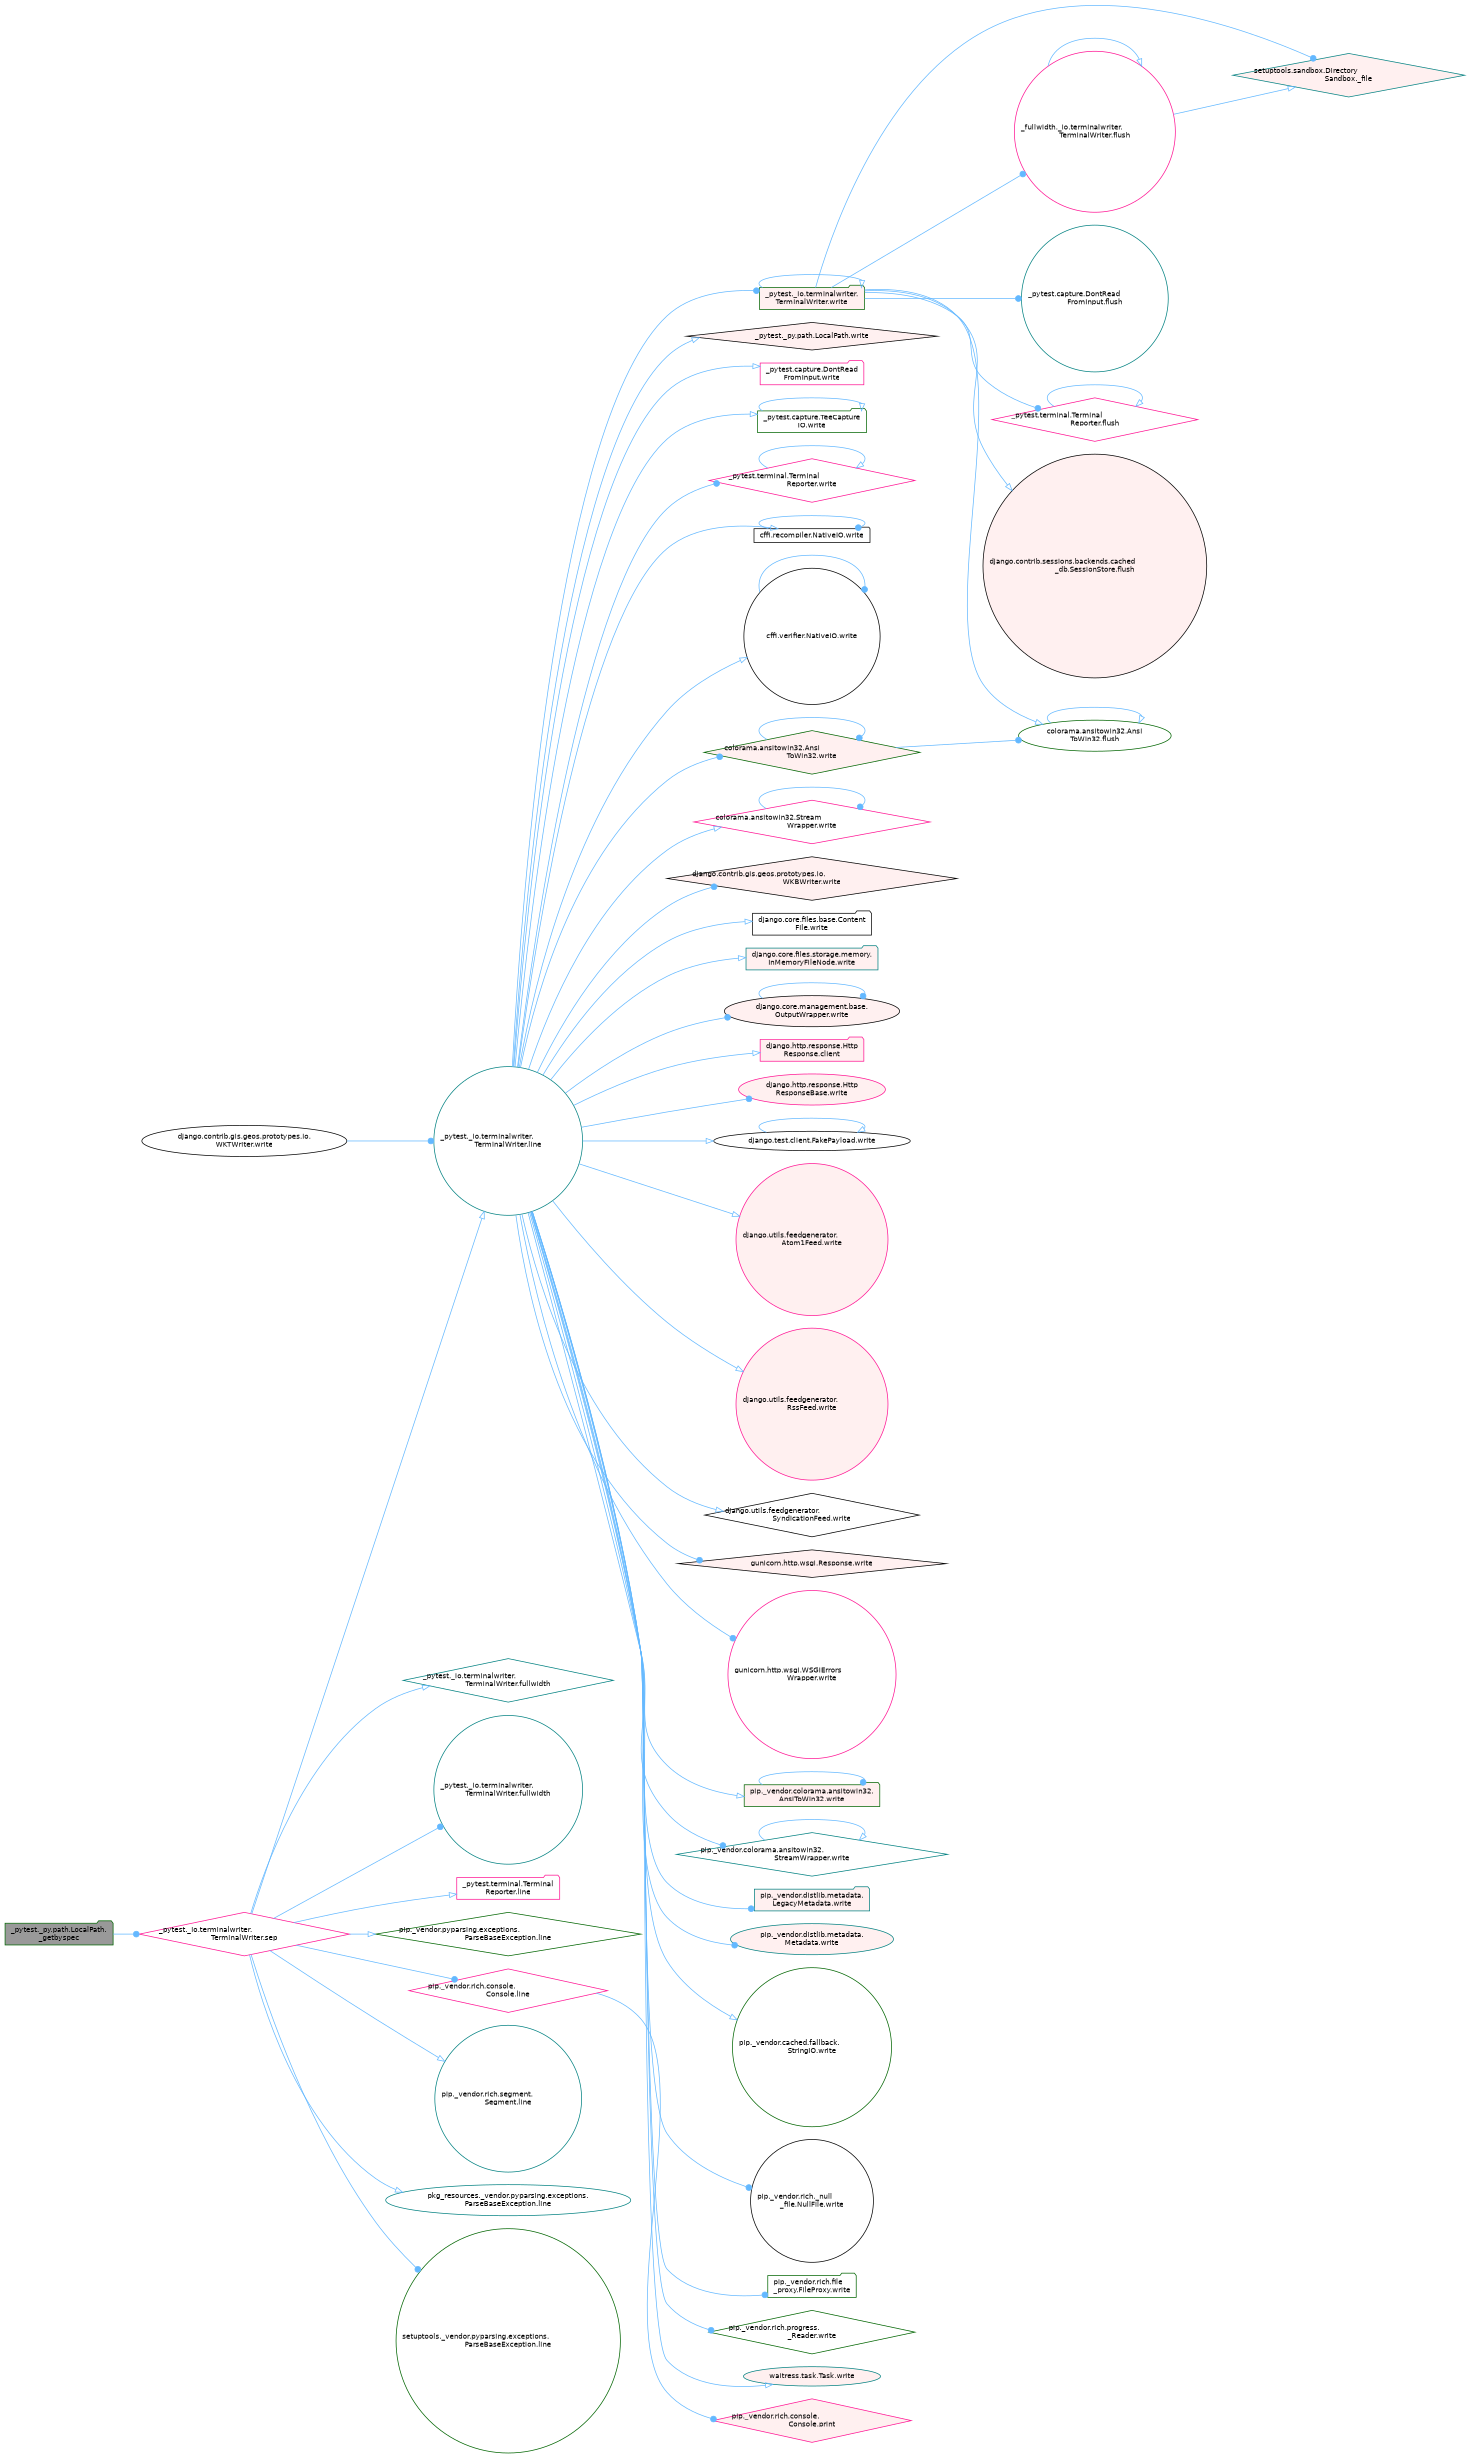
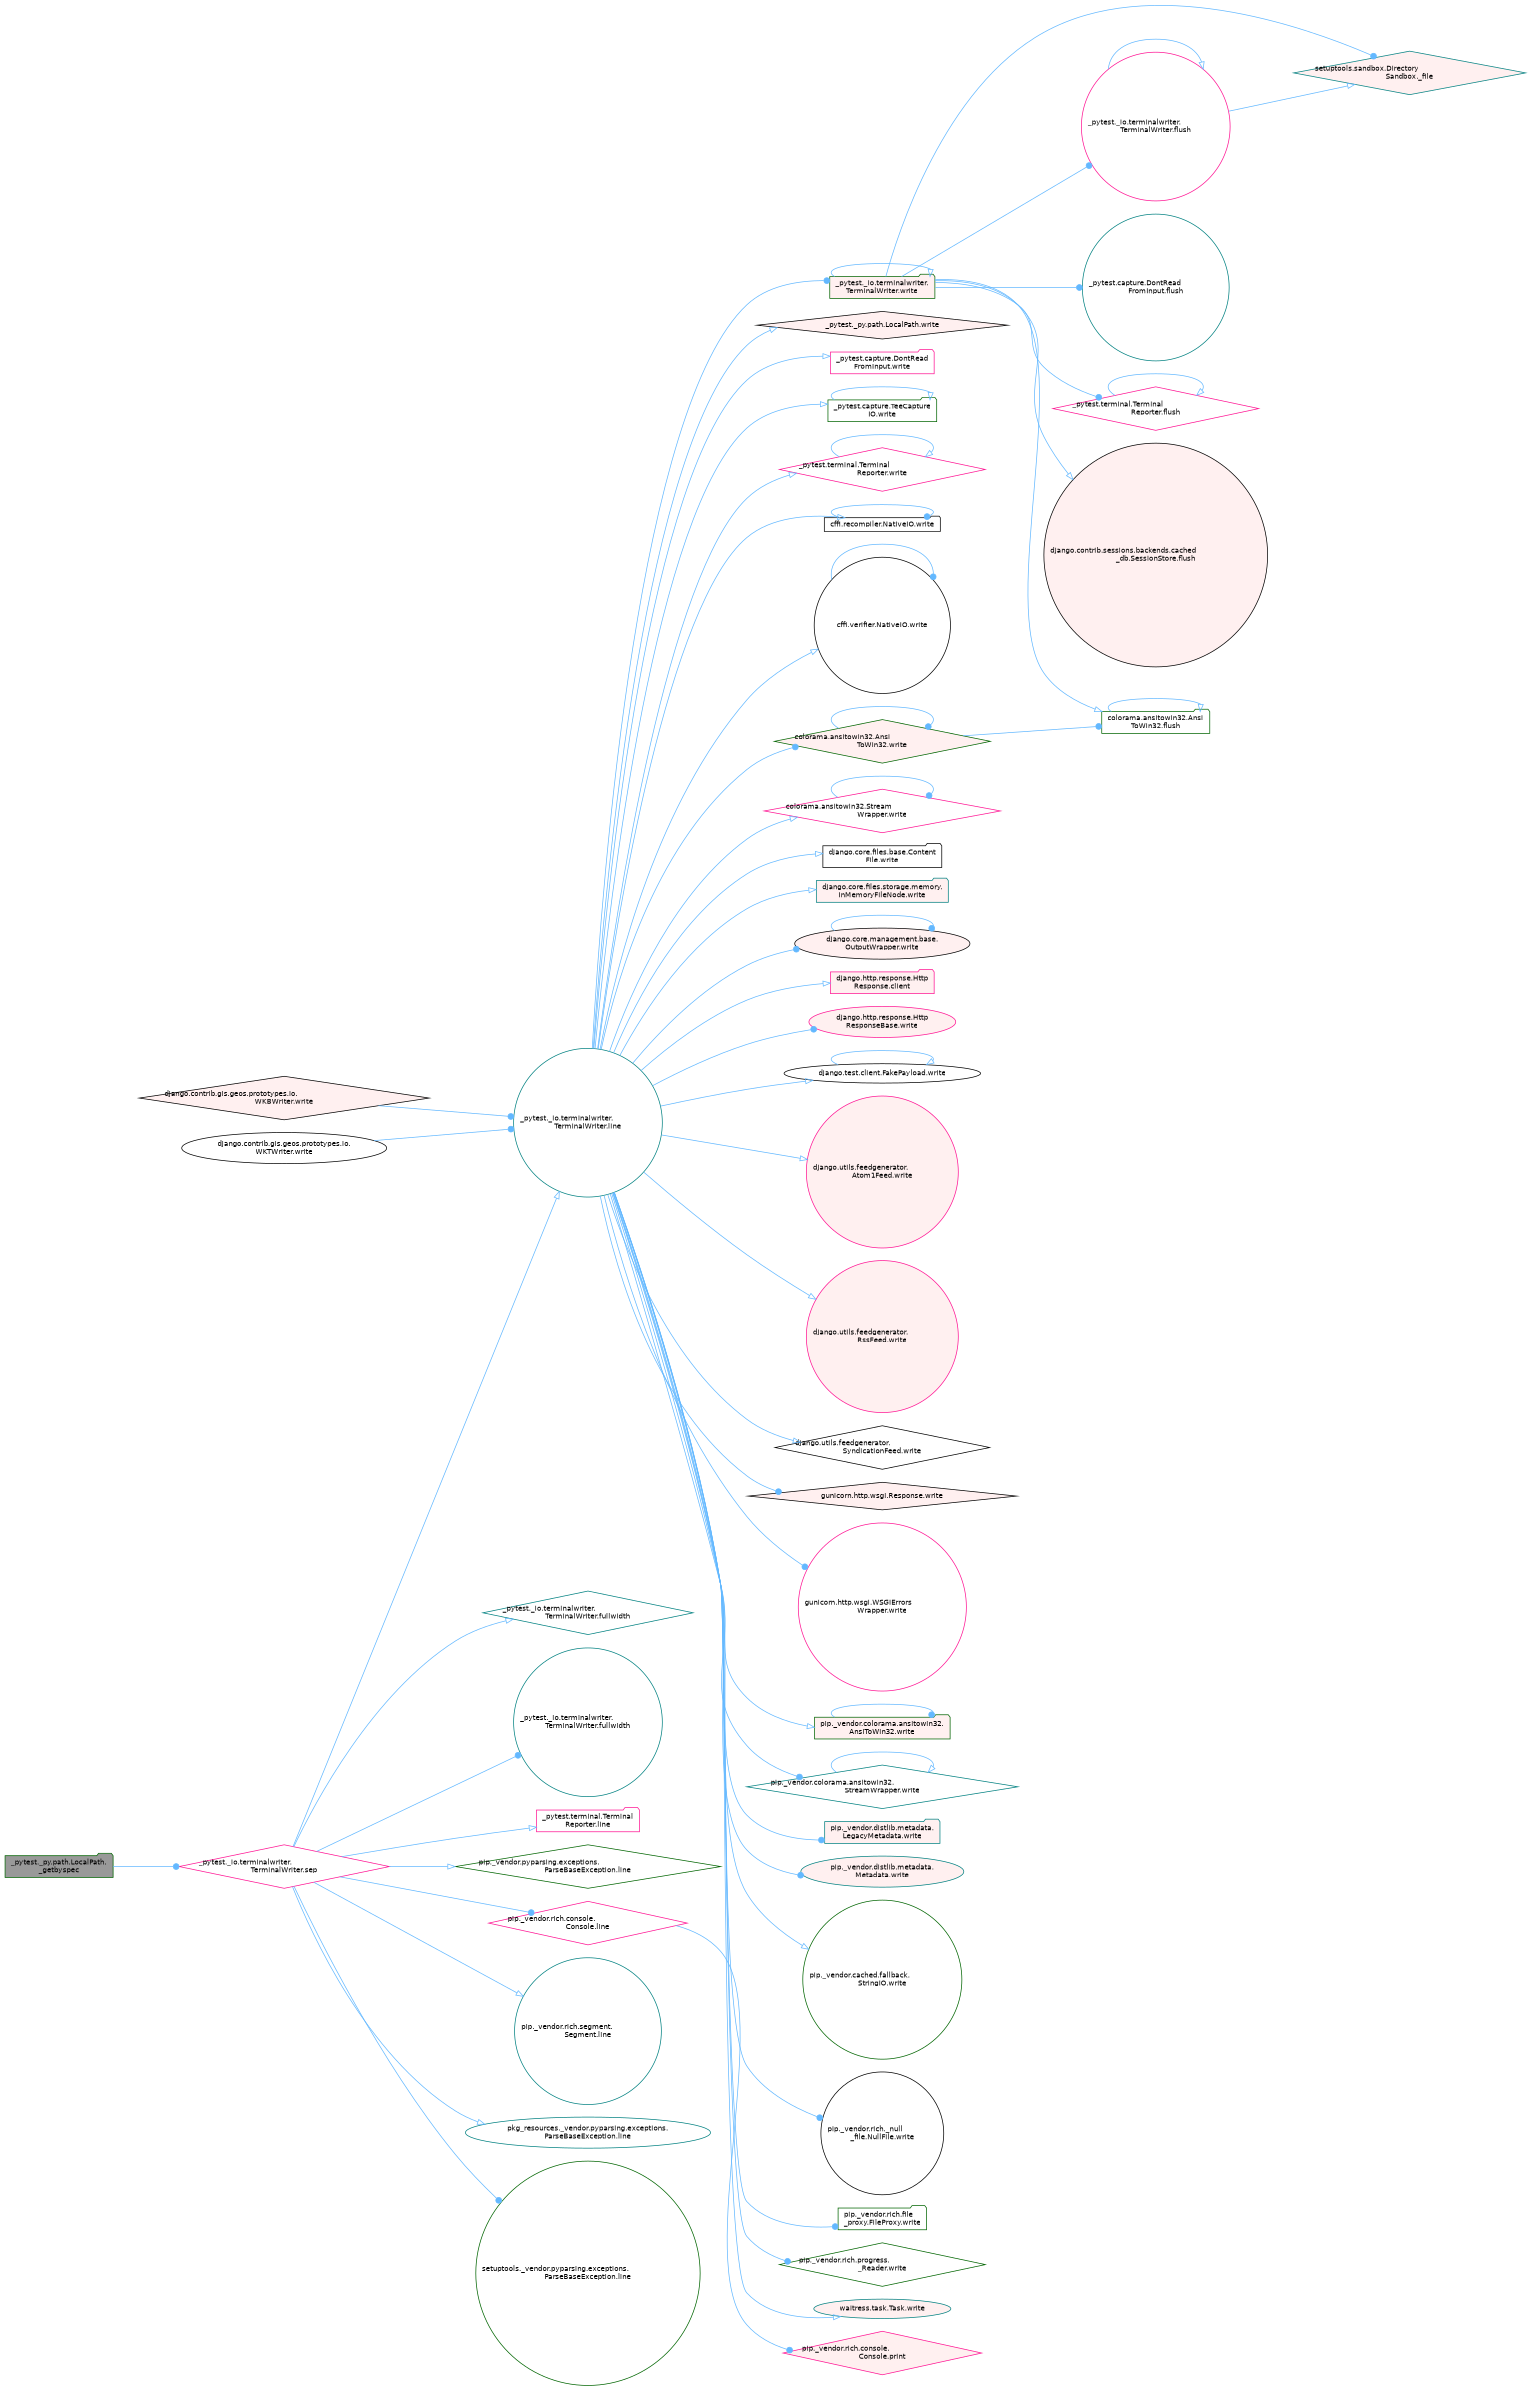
node "_fullwidth._io.terminalwriter. TerminalWriter.flush": label "_fullwidth._io.terminalwriter. TerminalWriter.flush" -> "_pytest._io.terminalwriter. TerminalWriter.flush"
node "colorama.ansitowin32.Ansi ToWin32.flush": shape ellipse -> folder
edge "_pytest._io.terminalwriter. TerminalWriter.line" -> "_pytest.terminal.Terminal Reporter.write": arrowhead dot -> onormal
edge "_pytest._io.terminalwriter. TerminalWriter.line" -> "django.contrib.gis.geos.prototypes.io. WKBWriter.write": reversed
